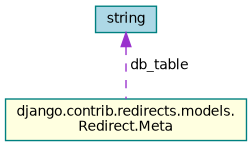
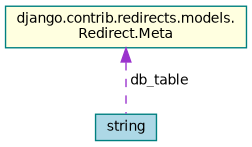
edge "django.contrib.redirects.models. Redirect.Meta" -> "string": reversed
